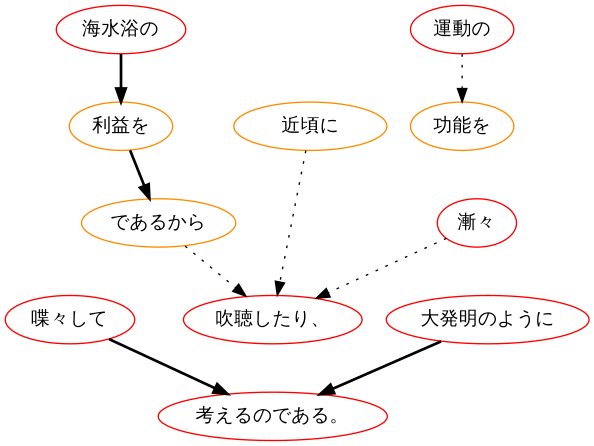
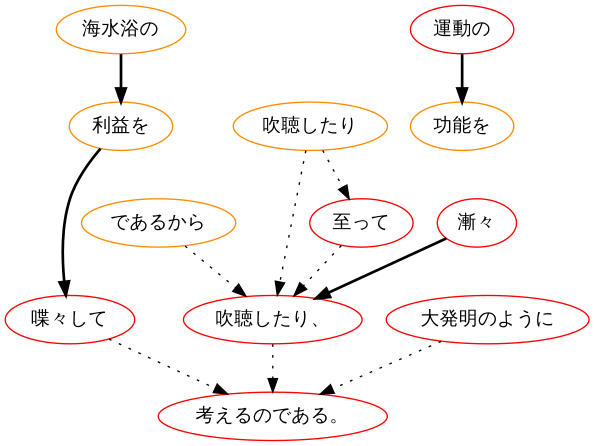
node "海水浴の": color red -> darkorange
edge "運動の" -> "功能を": style dotted -> bold
node "近頃に": label "近頃に" -> "吹聴したり"
edge "利益を" -> "であるから": now "利益を" -> "喋々して"
node "至って": added
edge "漸々" -> "吹聴したり、": style dotted -> bold
edge "吹聴したり、" -> "考えるのである。": added
edge "喋々して" -> "考えるのである。": style bold -> dotted
edge "大発明のように" -> "考えるのである。": style bold -> dotted
